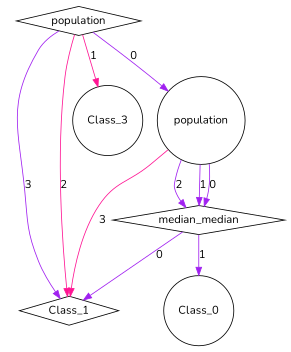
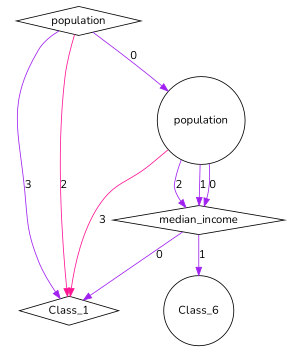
node "Class_3": removed
node "median_median": label "median_median" -> "median_income"
node "Class_0": label "Class_0" -> "Class_6"
